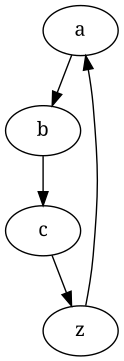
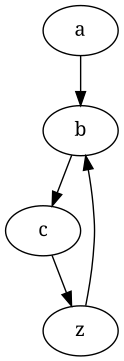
edge "z" -> "a": now "z" -> "b"
